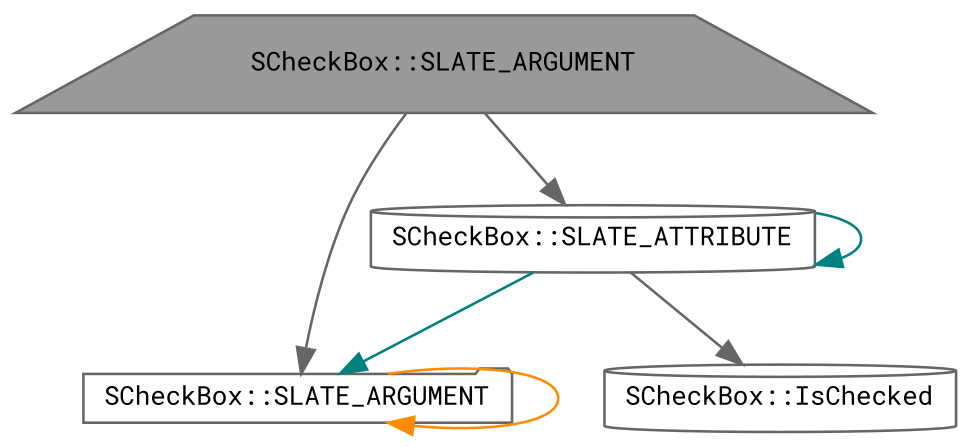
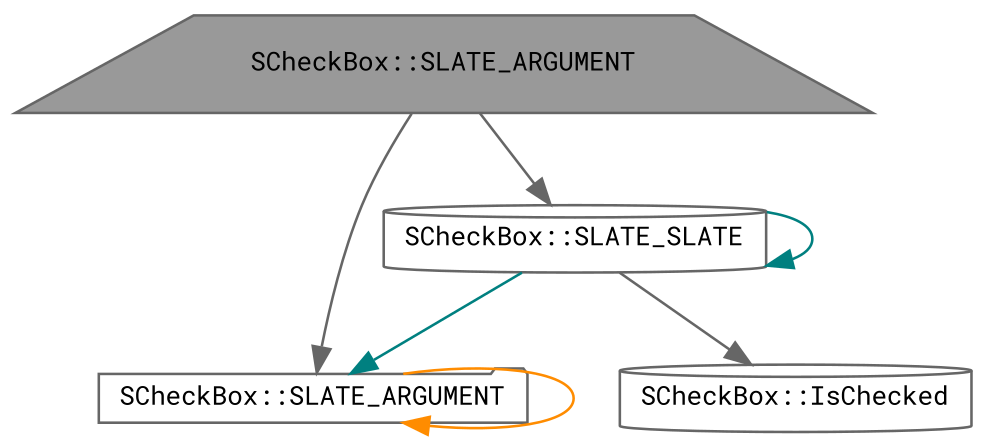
node "SCheckBox::SLATE_ATTRIBUTE": label "SCheckBox::SLATE_ATTRIBUTE" -> "SCheckBox::SLATE_SLATE"
